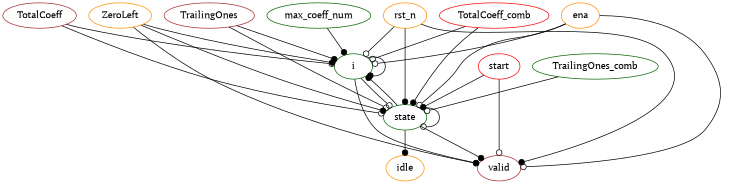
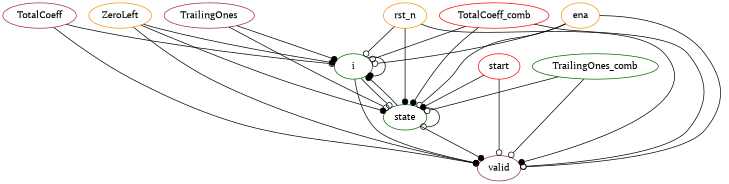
node "max_coeff_num": removed
edge "TotalCoeff" -> "state": now "TotalCoeff" -> "valid"
edge "TotalCoeff_comb" -> "valid": added
edge "TrailingOnes_comb" -> "valid": added
node "idle": removed
